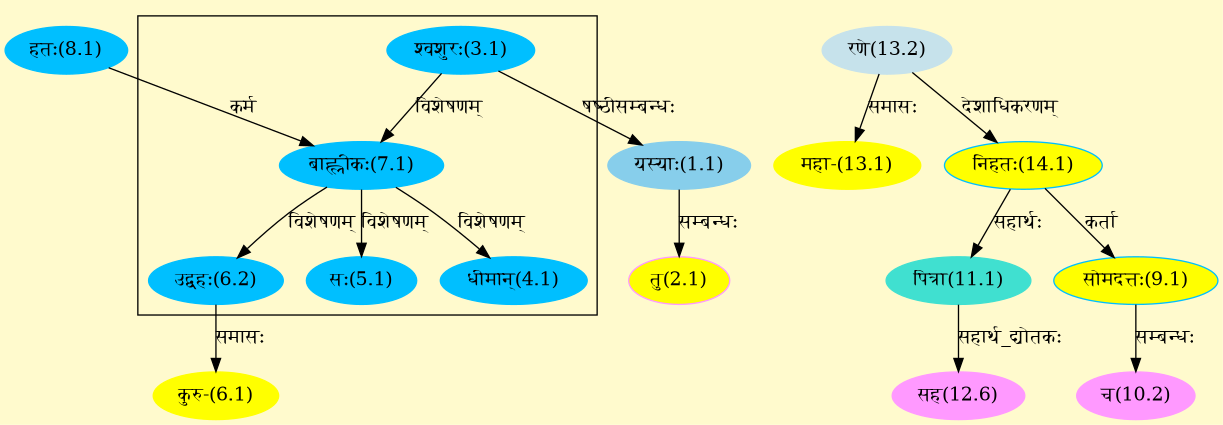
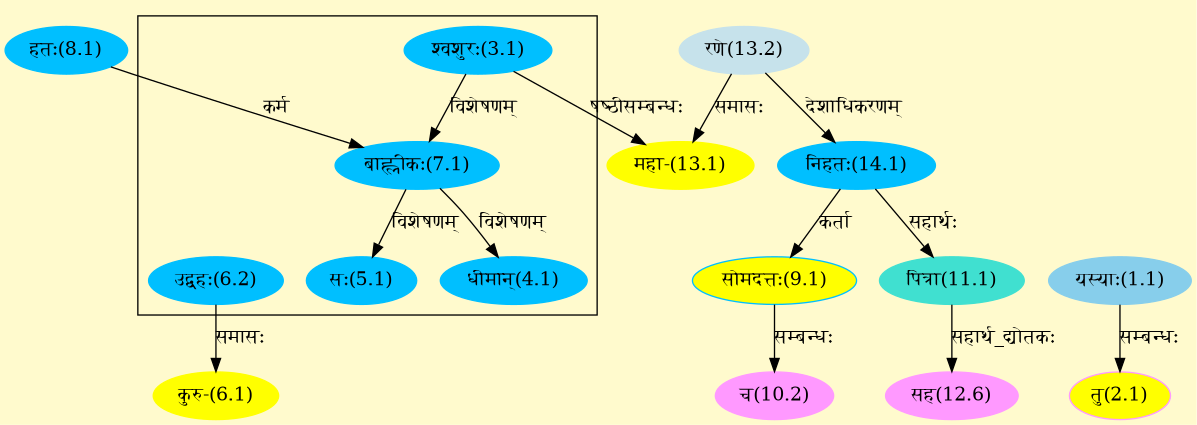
edge "श्वशुरः(3.1)" -> "यस्याः(1.1)": now "श्वशुरः(3.1)" -> "महा-(13.1)"
node "निहतः(14.1)": fillcolor #ffff00 -> #00bfff
edge "बाह्लीकः(7.1)" -> "उद्वहः(6.2)": removed, label "विशेषणम्"
